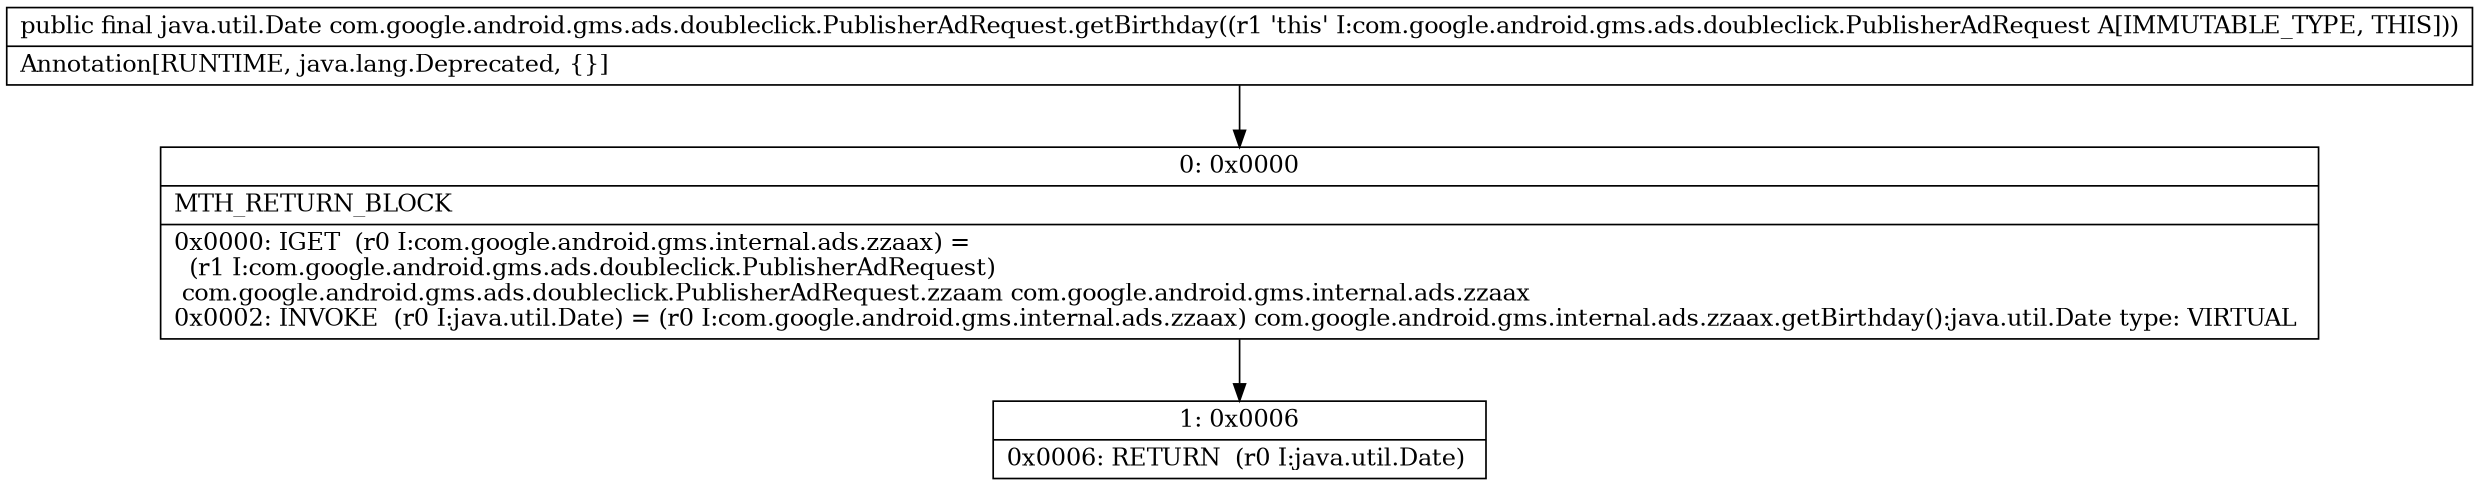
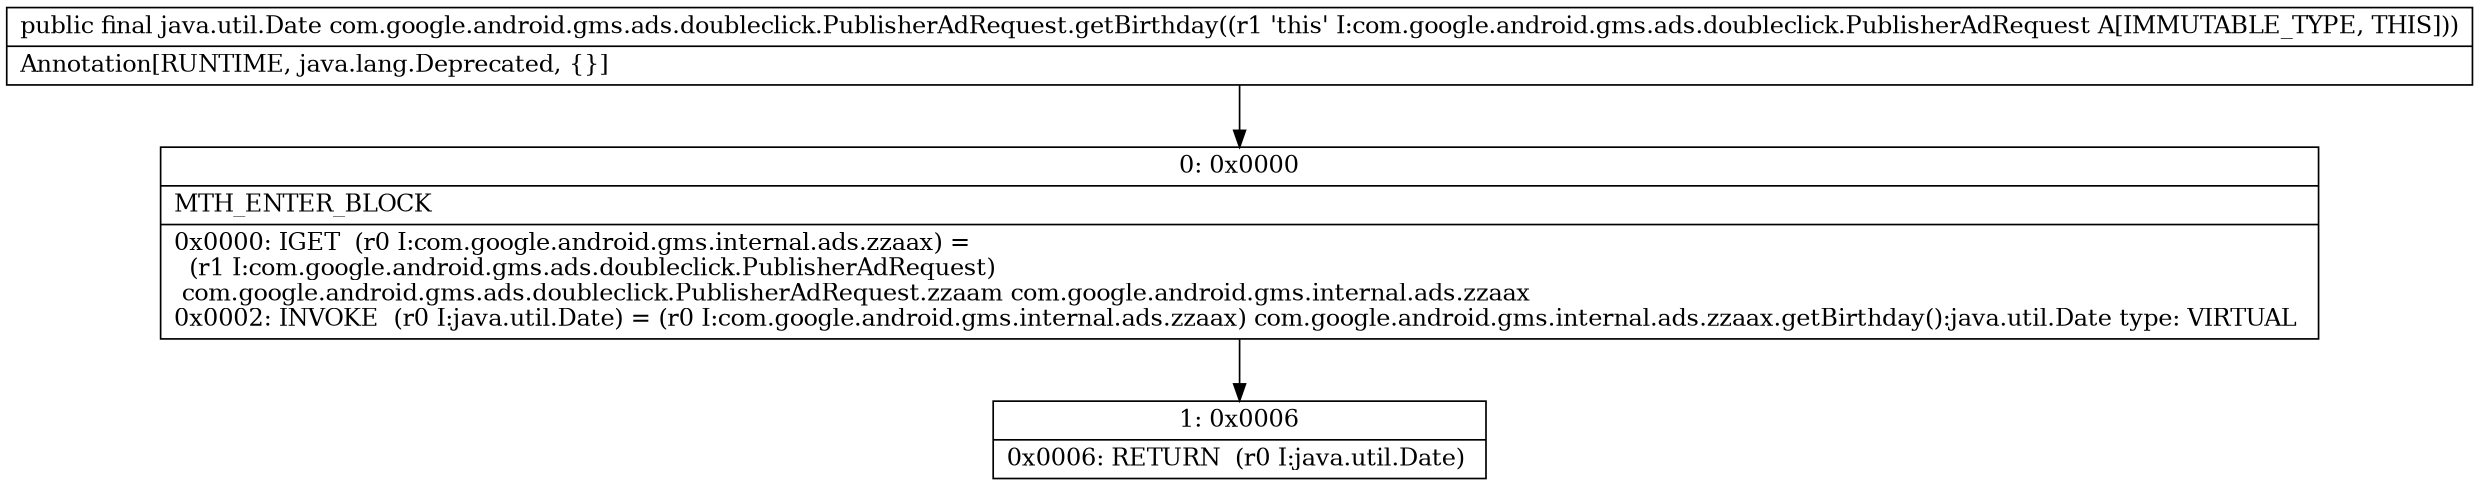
node "0: 0x0000": text "MTH_RETURN_BLOCK" -> "MTH_ENTER_BLOCK"
